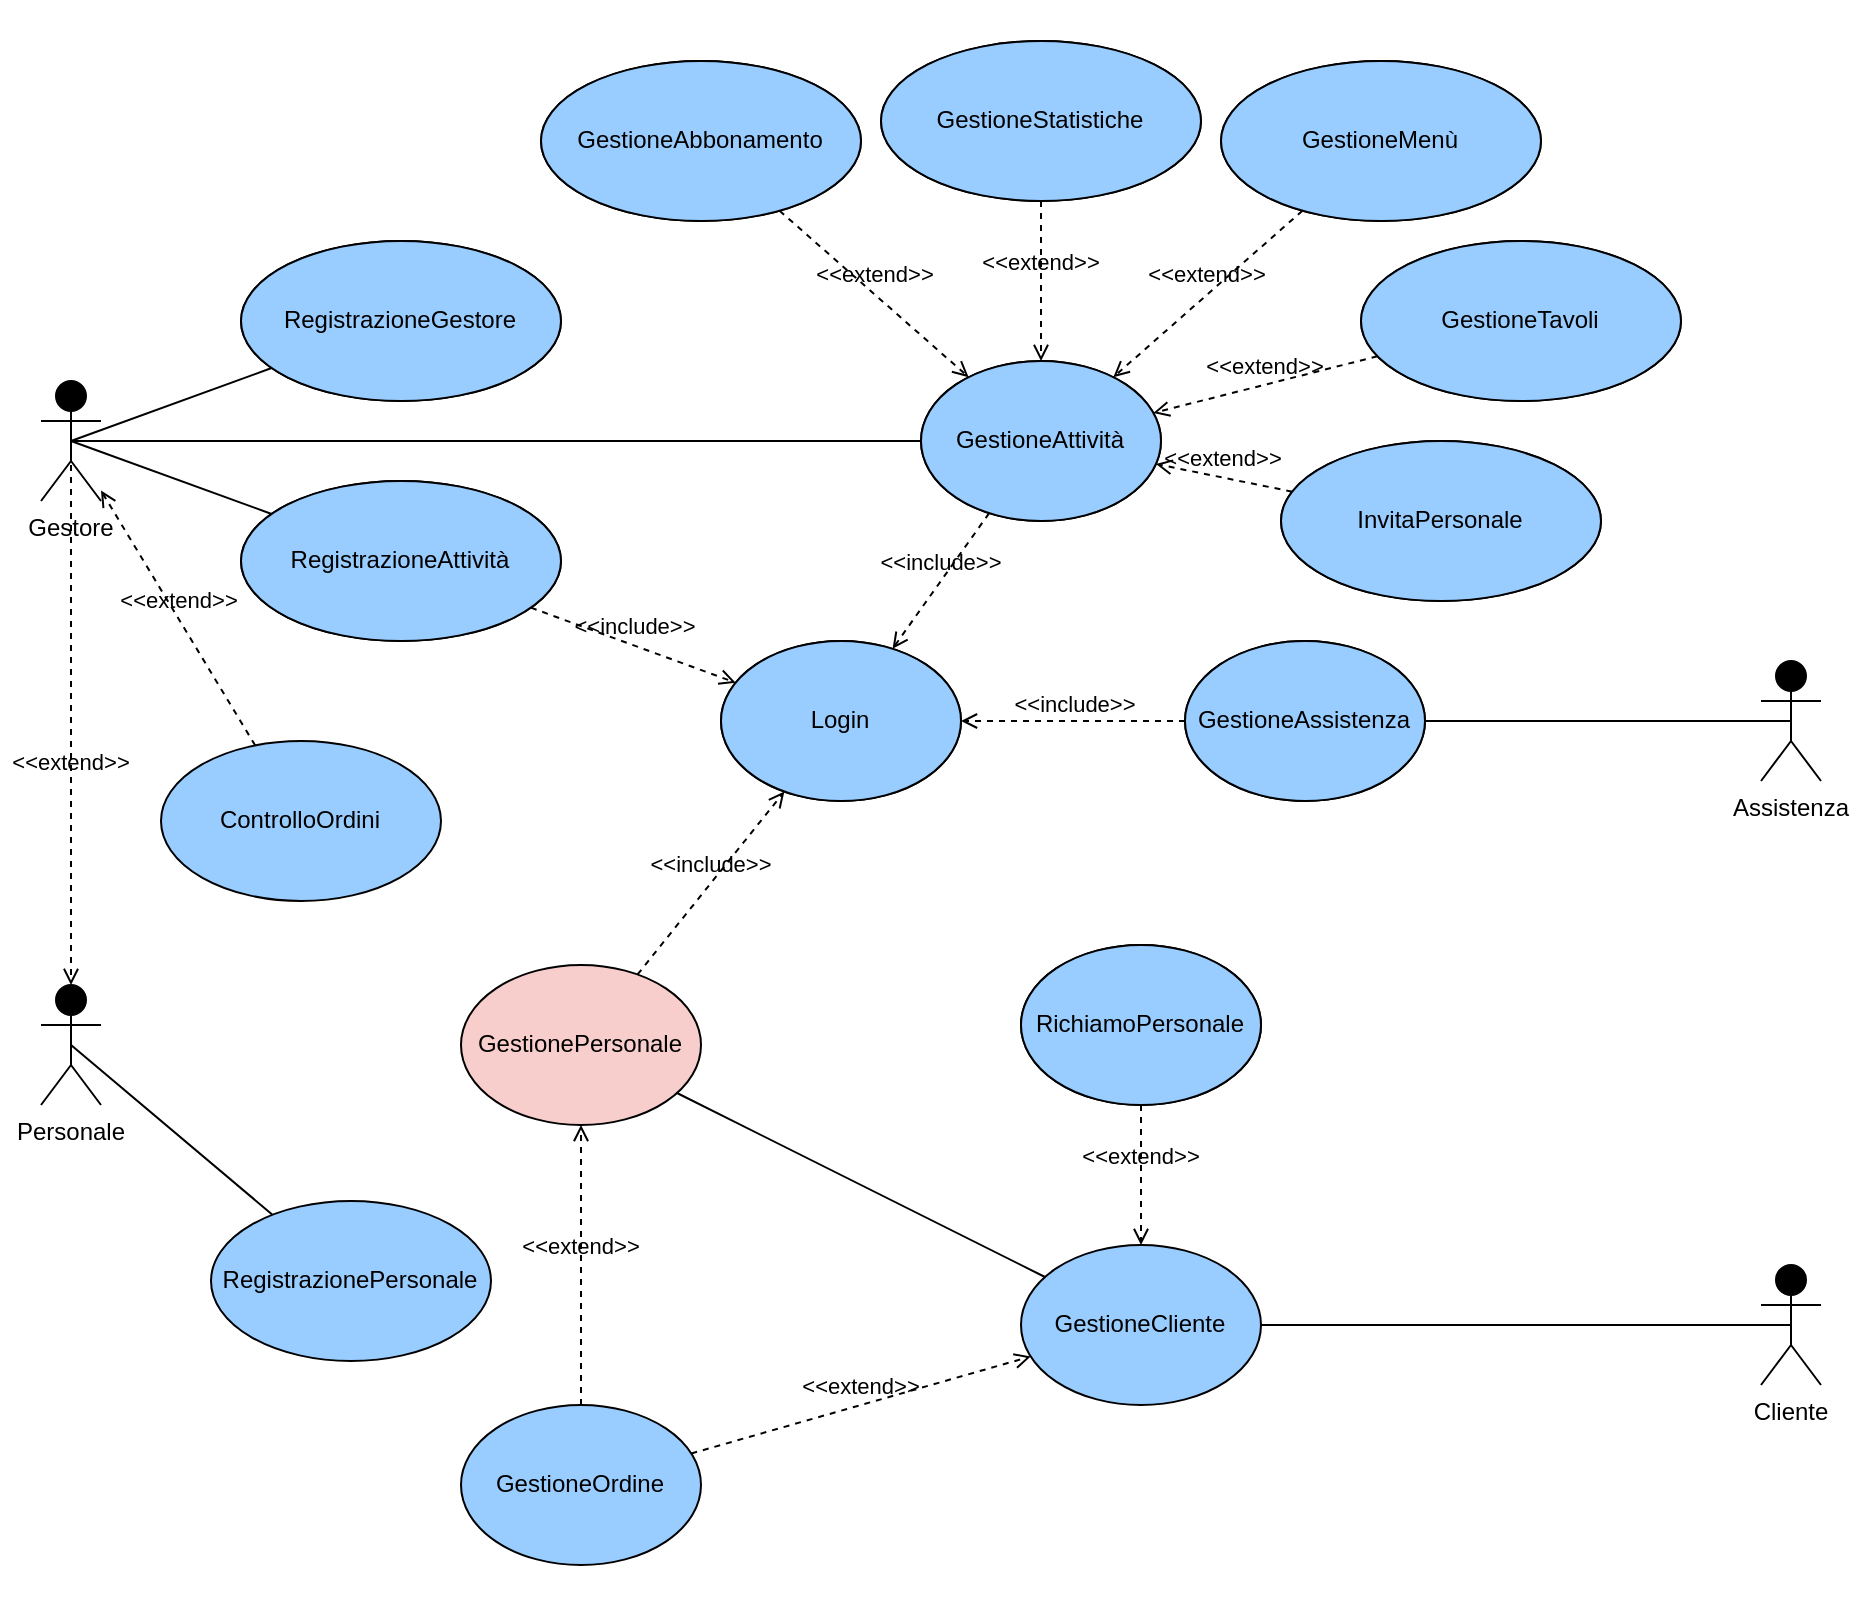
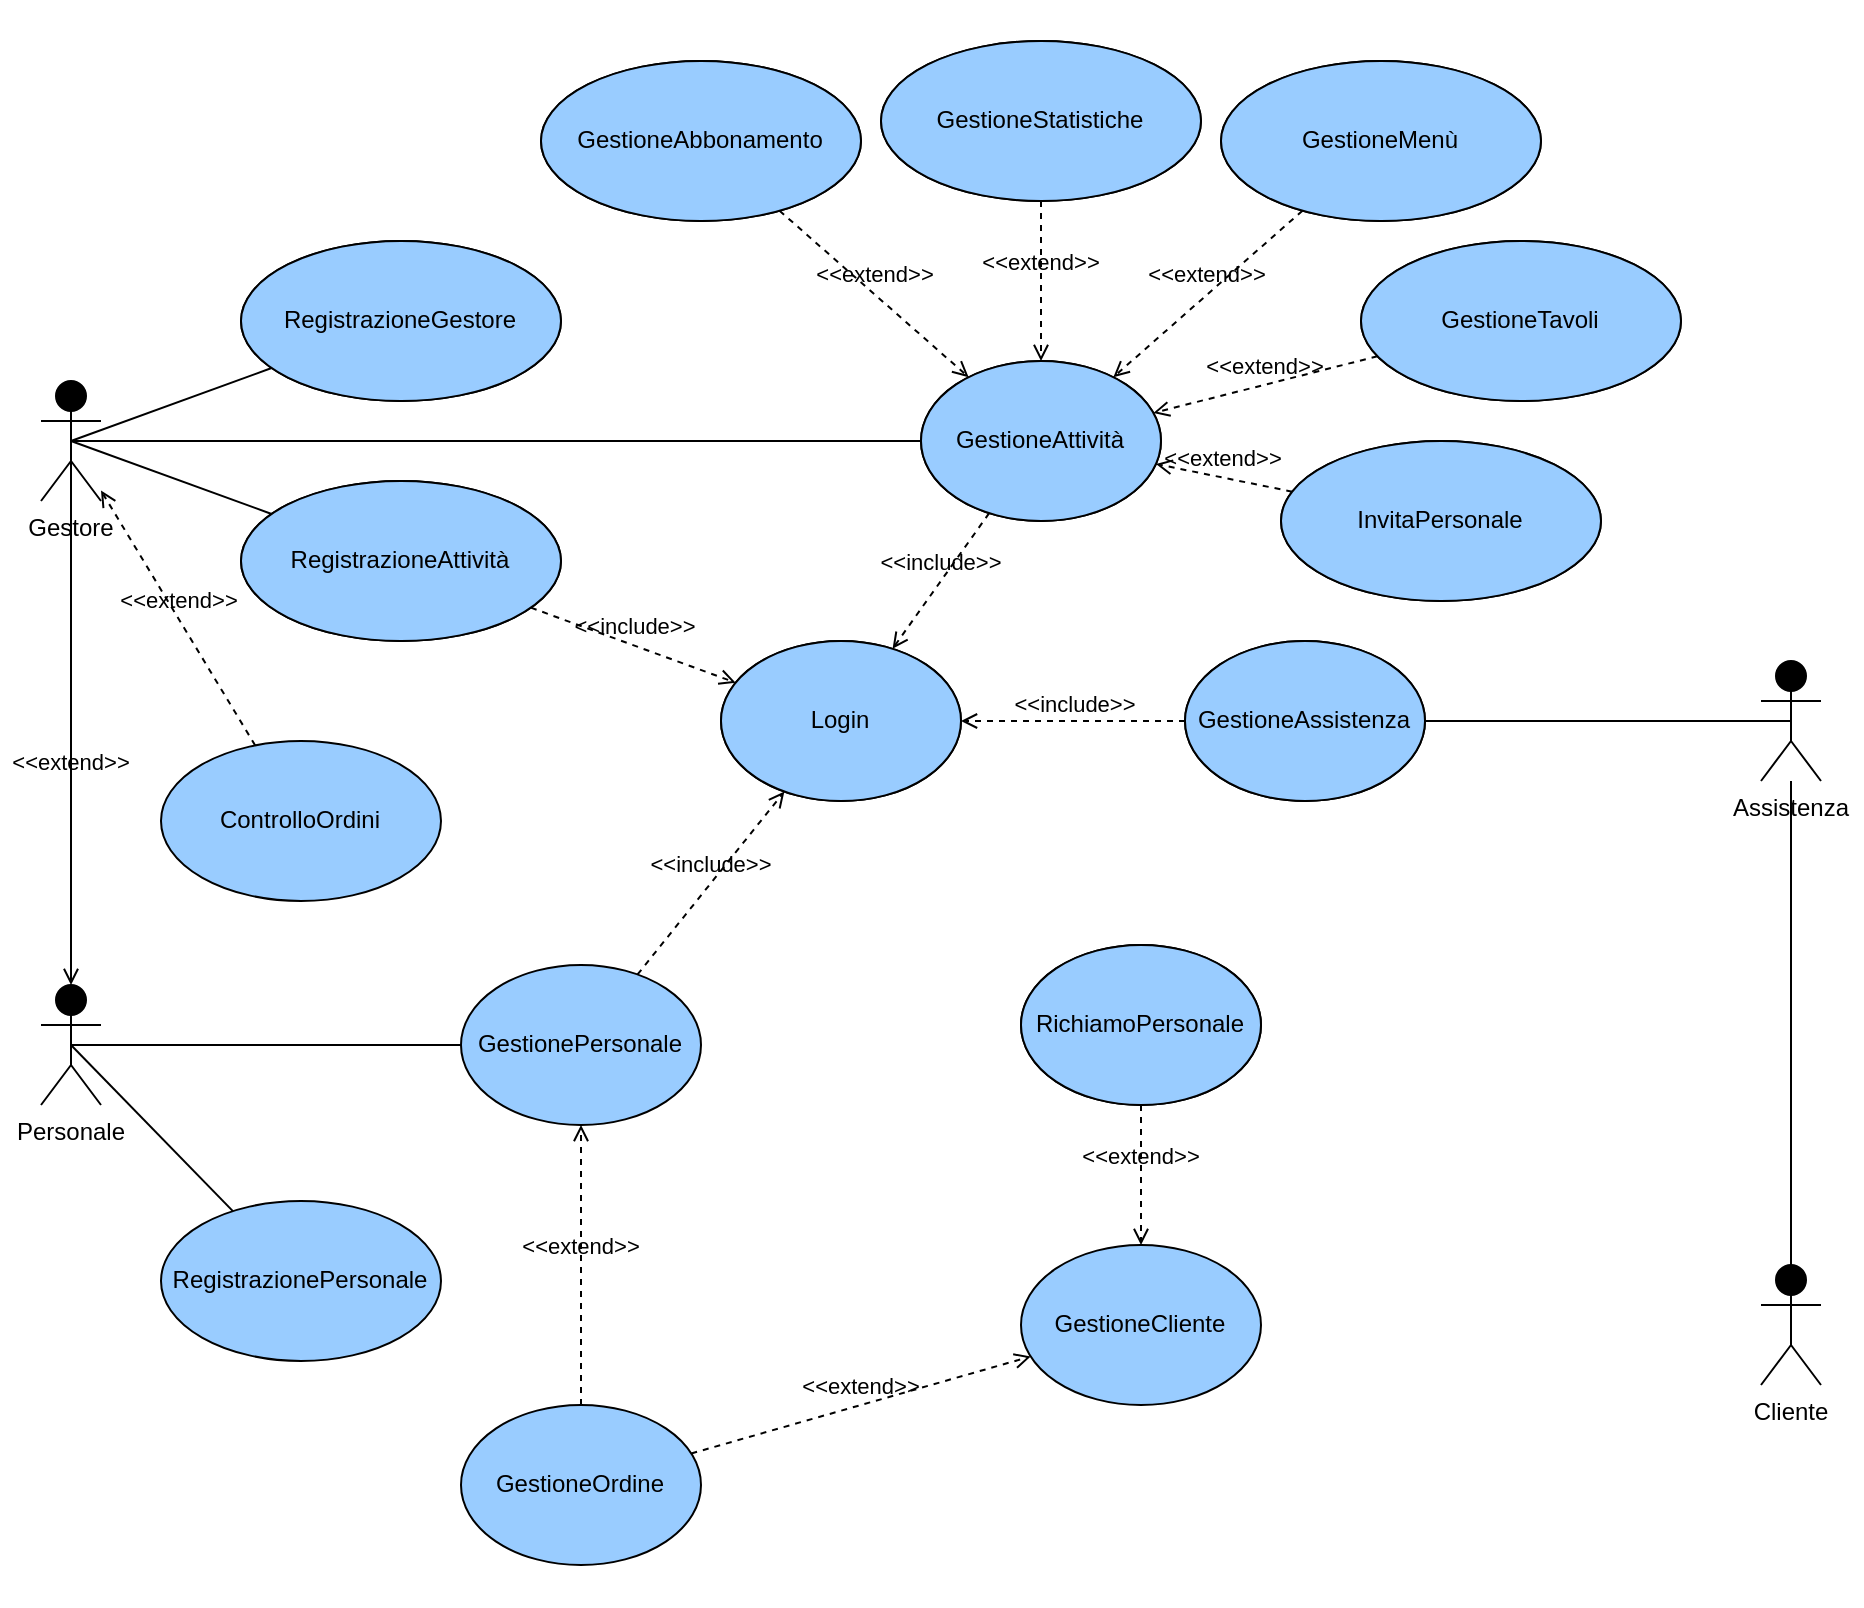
edge "Gestore" -> "Personale": style dashed -> solid
node "GestionePersonale": fillcolor #f8cecc -> #99ccff
edge "GestionePersonale" -- "GestioneCliente": now "GestionePersonale" -- "Personale"
node "RegistrazionePersonale": moved (351, 1281) -> (301, 1281)
edge "GestioneCliente" -- "Cliente": now "Assistenza" -- "Cliente"
